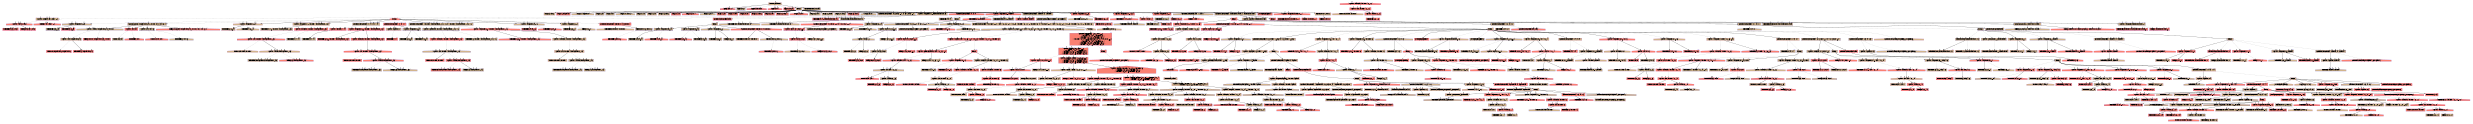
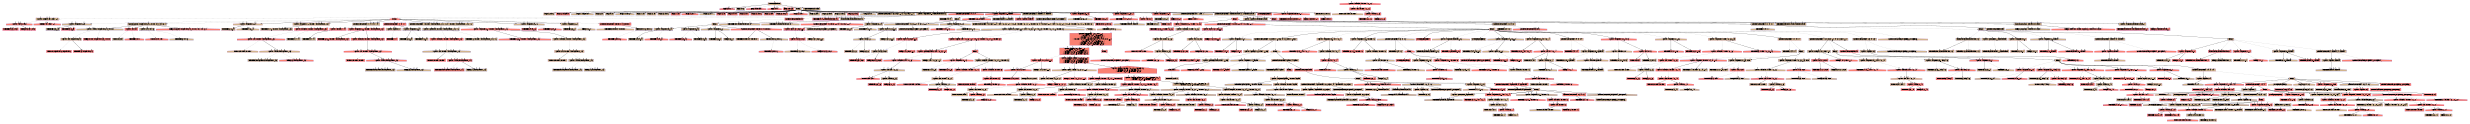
node "(LITERAL,28,v8 + 28)": added
